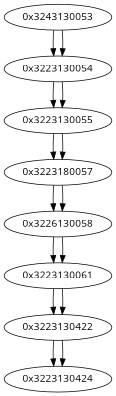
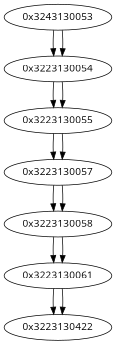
node "0x3223180057": label "0x3223180057" -> "0x3223130057"
node "0x3226130058": label "0x3226130058" -> "0x3223130058"
node "0x3223130424": removed
